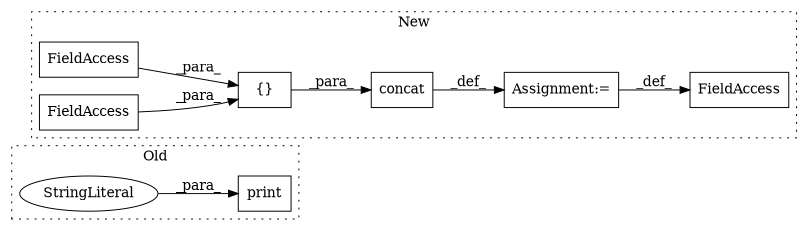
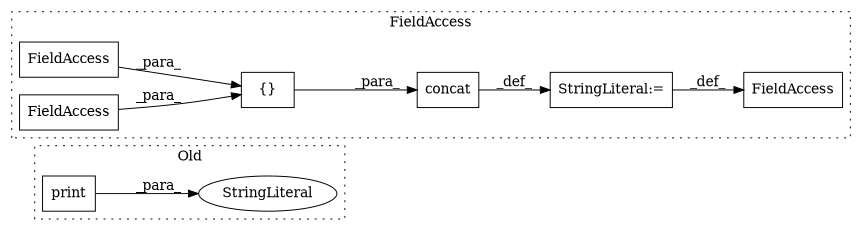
cluster "New": label "New" -> "FieldAccess"
node "Assignment:=": label "Assignment:=" -> "StringLiteral:="
edge "StringLiteral" -> "print": reversed
